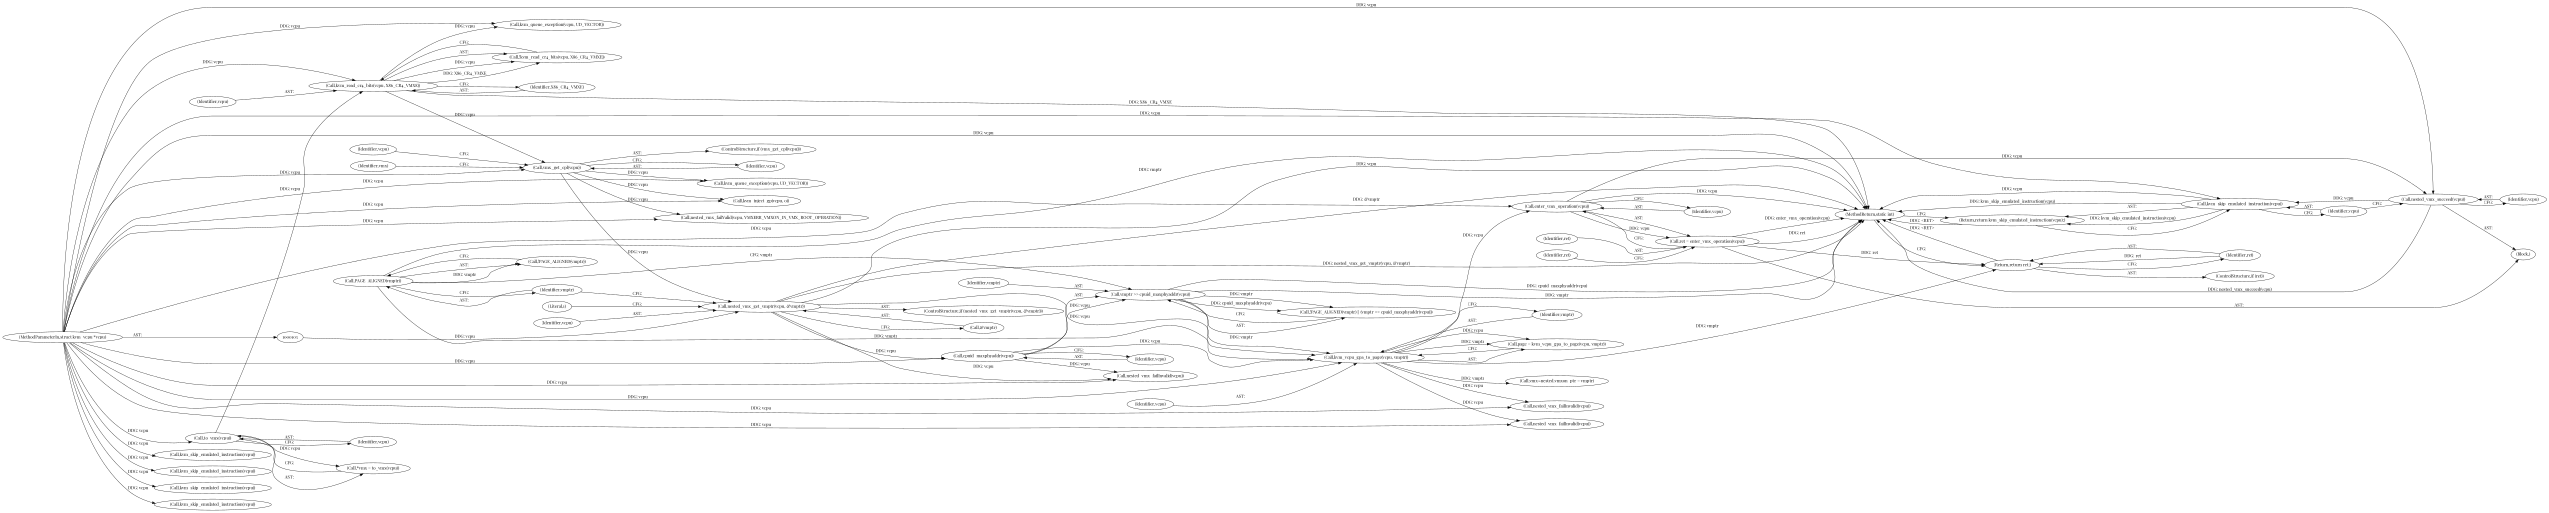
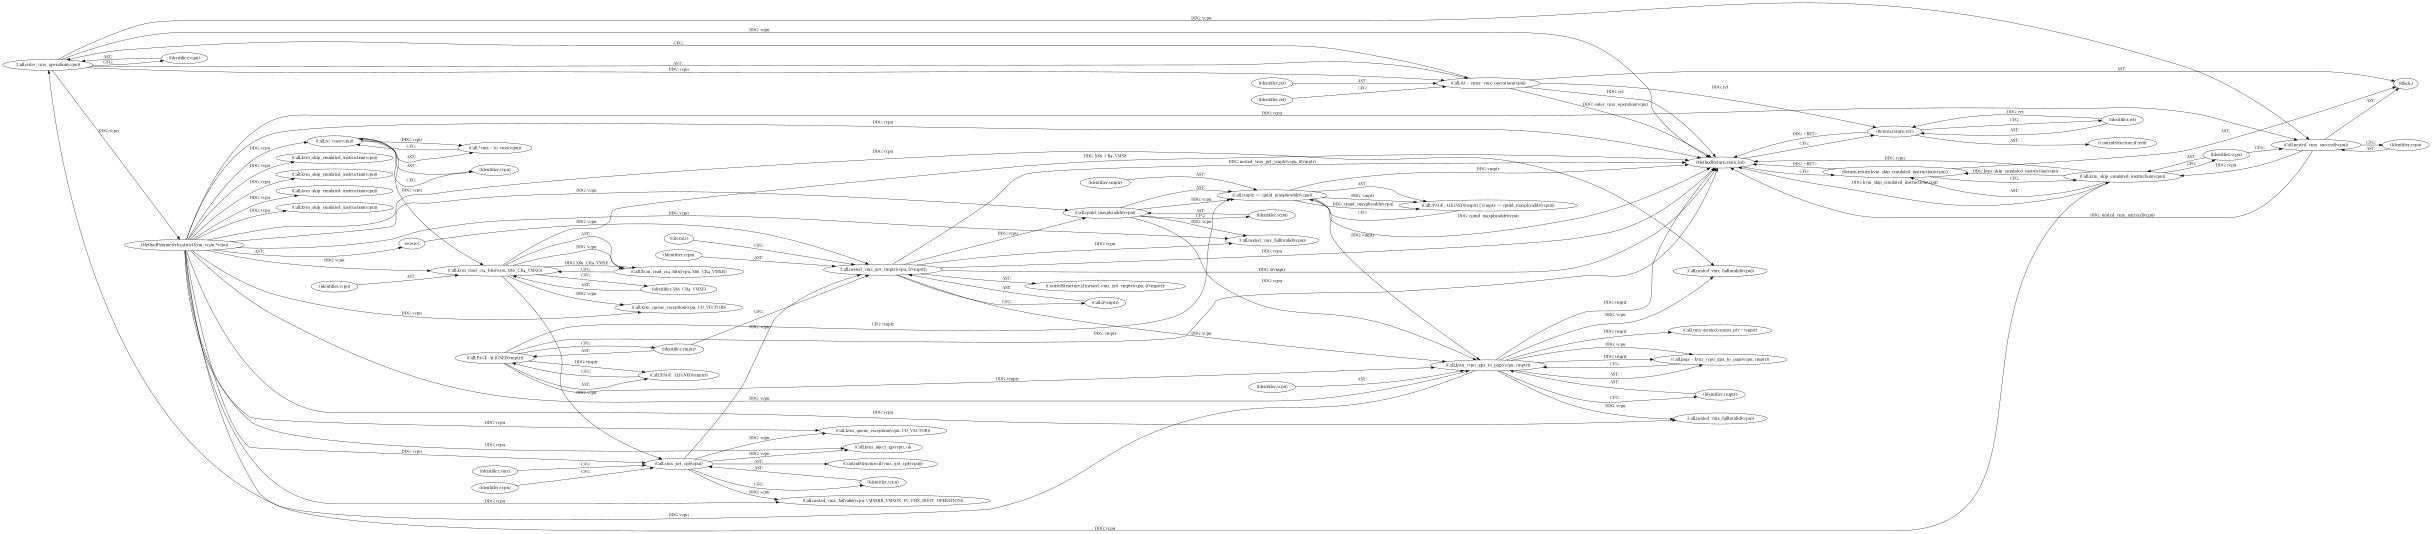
edge "(Return,return kvm_skip_emulated_instruction(vcpu);)" -> "(Block,)": added, label "AST:"
edge "(MethodParameterIn,struct kvm_vcpu *vcpu)" -> "(Call,enter_vmx_operation(vcpu))": reversed
edge "(Call,kvm_vcpu_gpa_to_page(vcpu, vmptr))" -> "(Return,return ret;)": now "(Call,kvm_vcpu_gpa_to_page(vcpu, vmptr))" -> "(MethodReturn,static int)"
